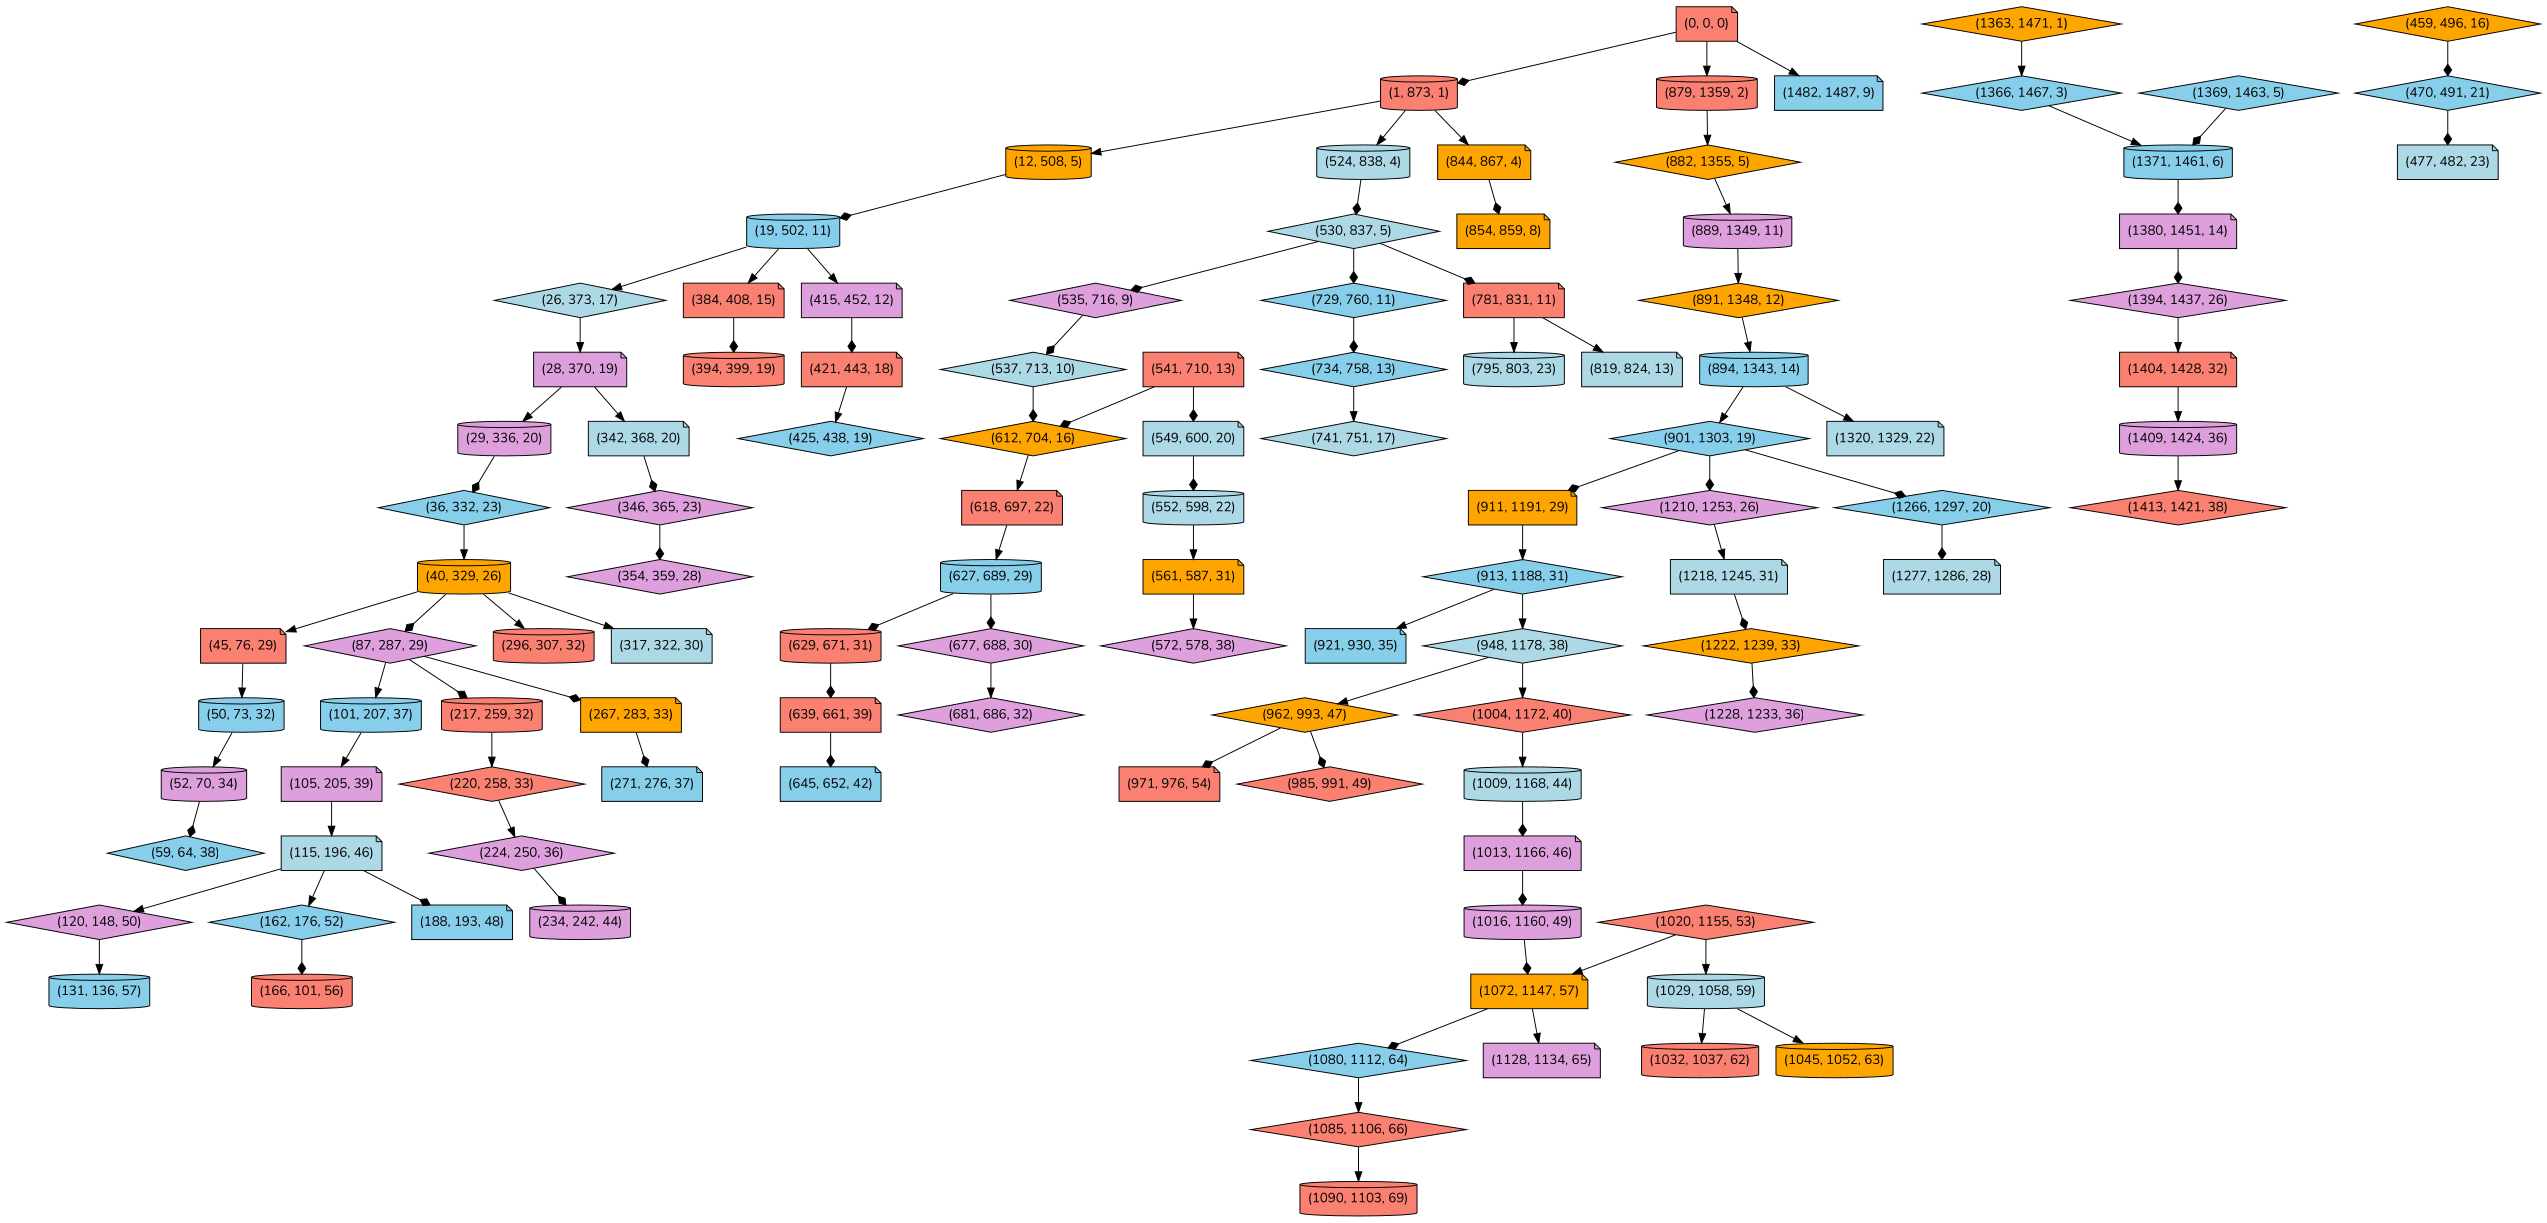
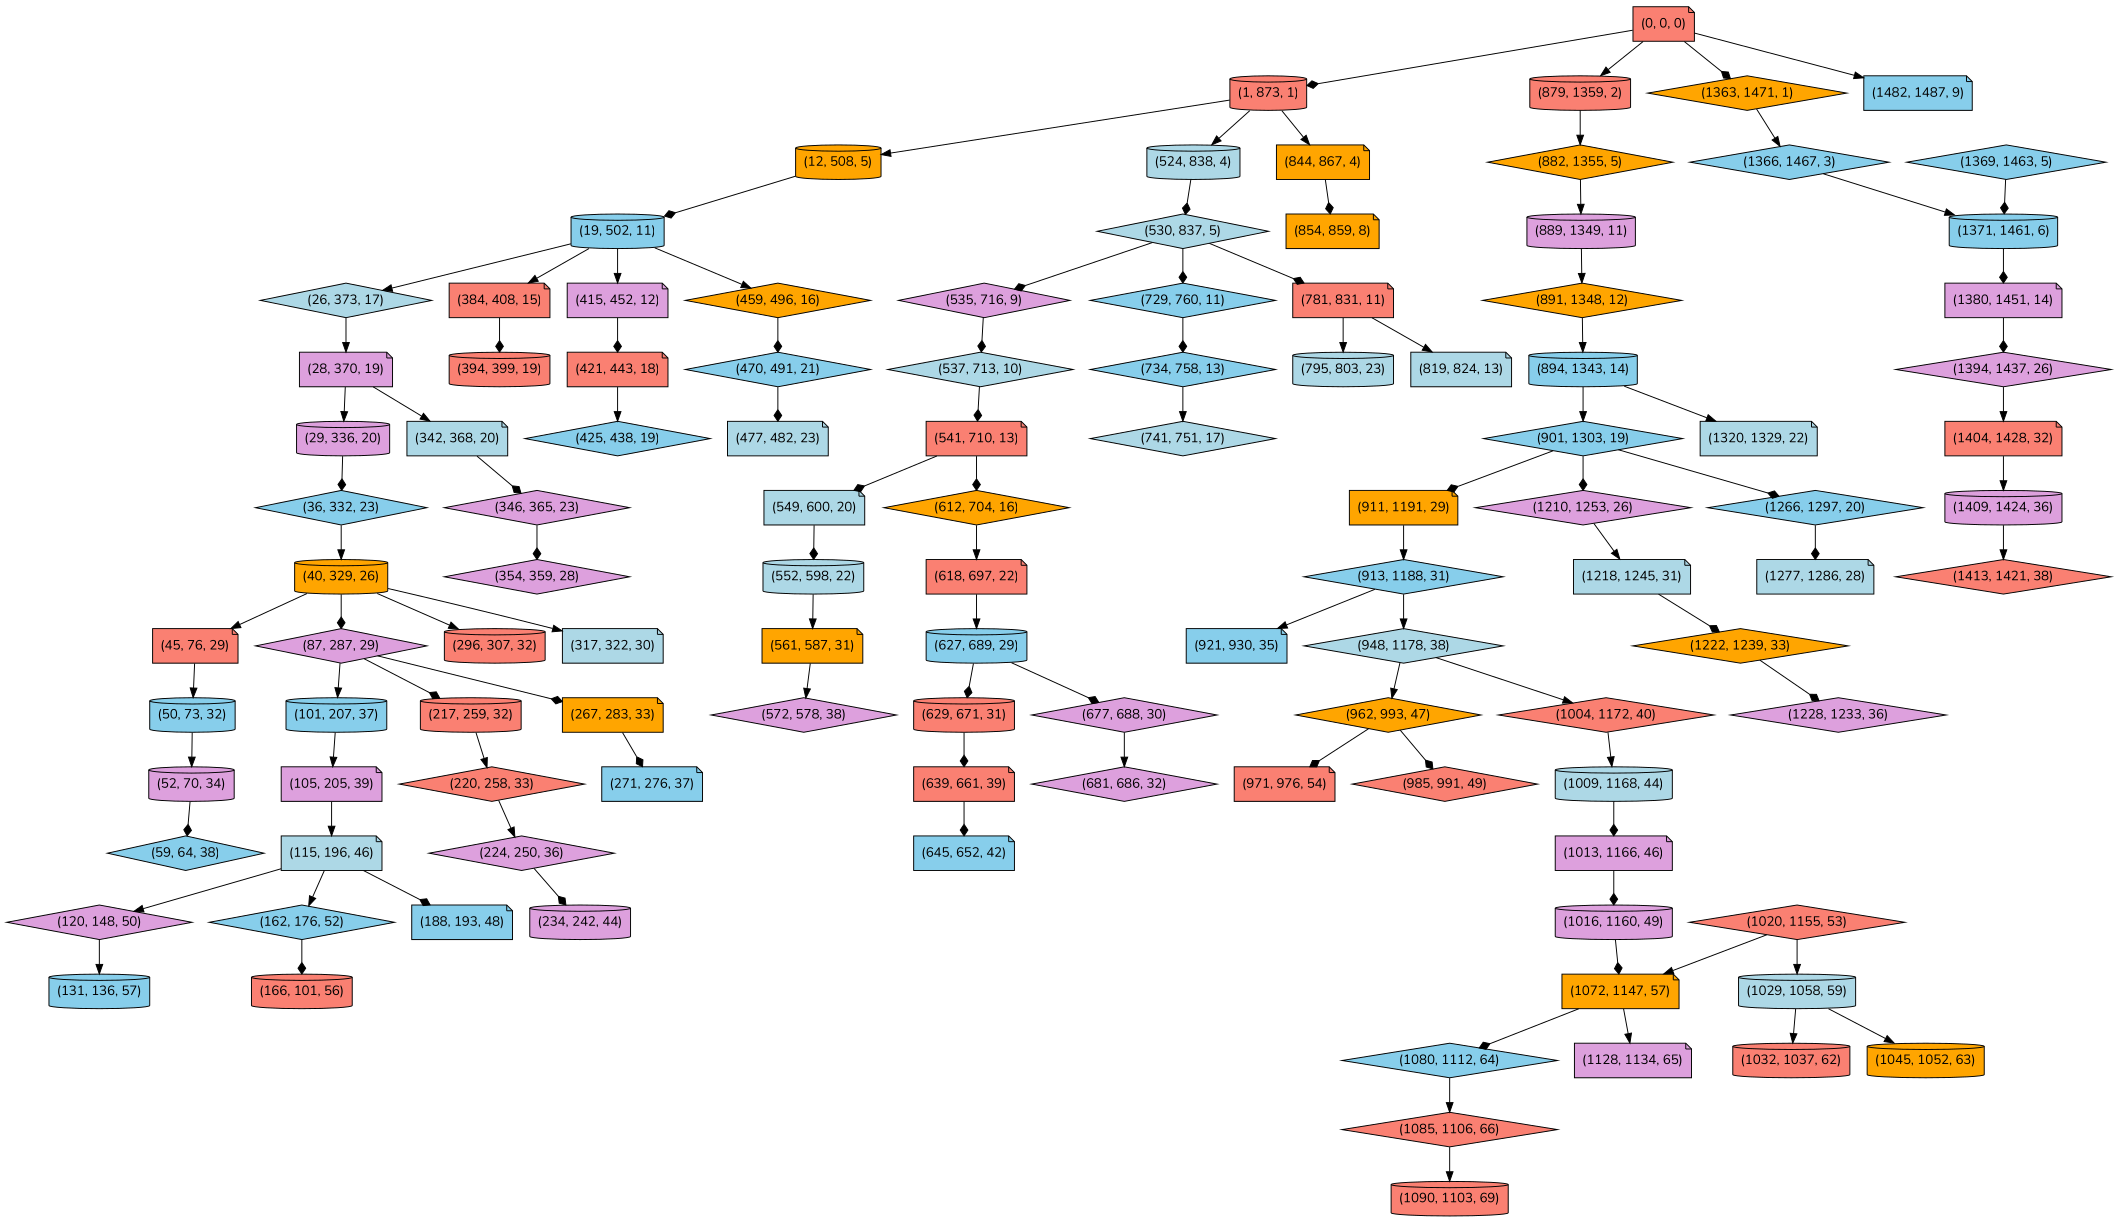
edge "(0, 0, 0)" -> "(1363, 1471, 1)": added
edge "(19, 502, 11)" -> "(459, 496, 16)": added
edge "(537, 713, 10)" -> "(612, 704, 16)": now "(537, 713, 10)" -> "(541, 710, 13)"
